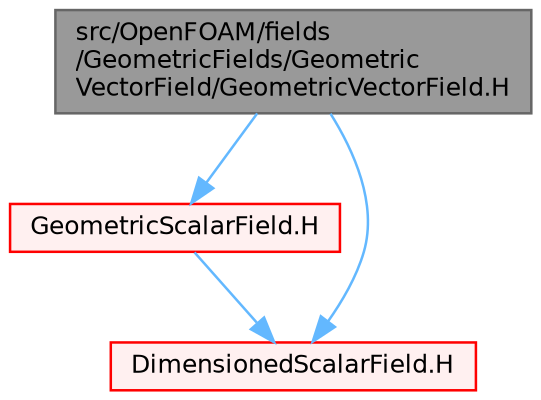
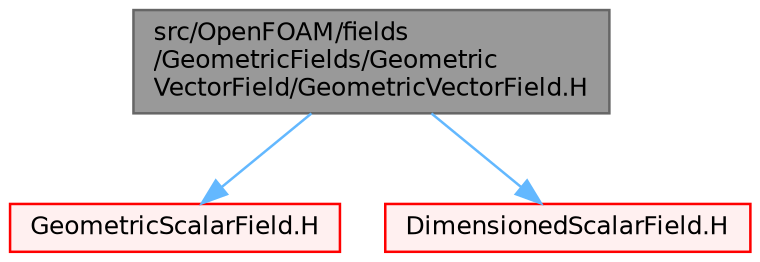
edge "GeometricScalarField.H" -> "DimensionedScalarField.H": removed
